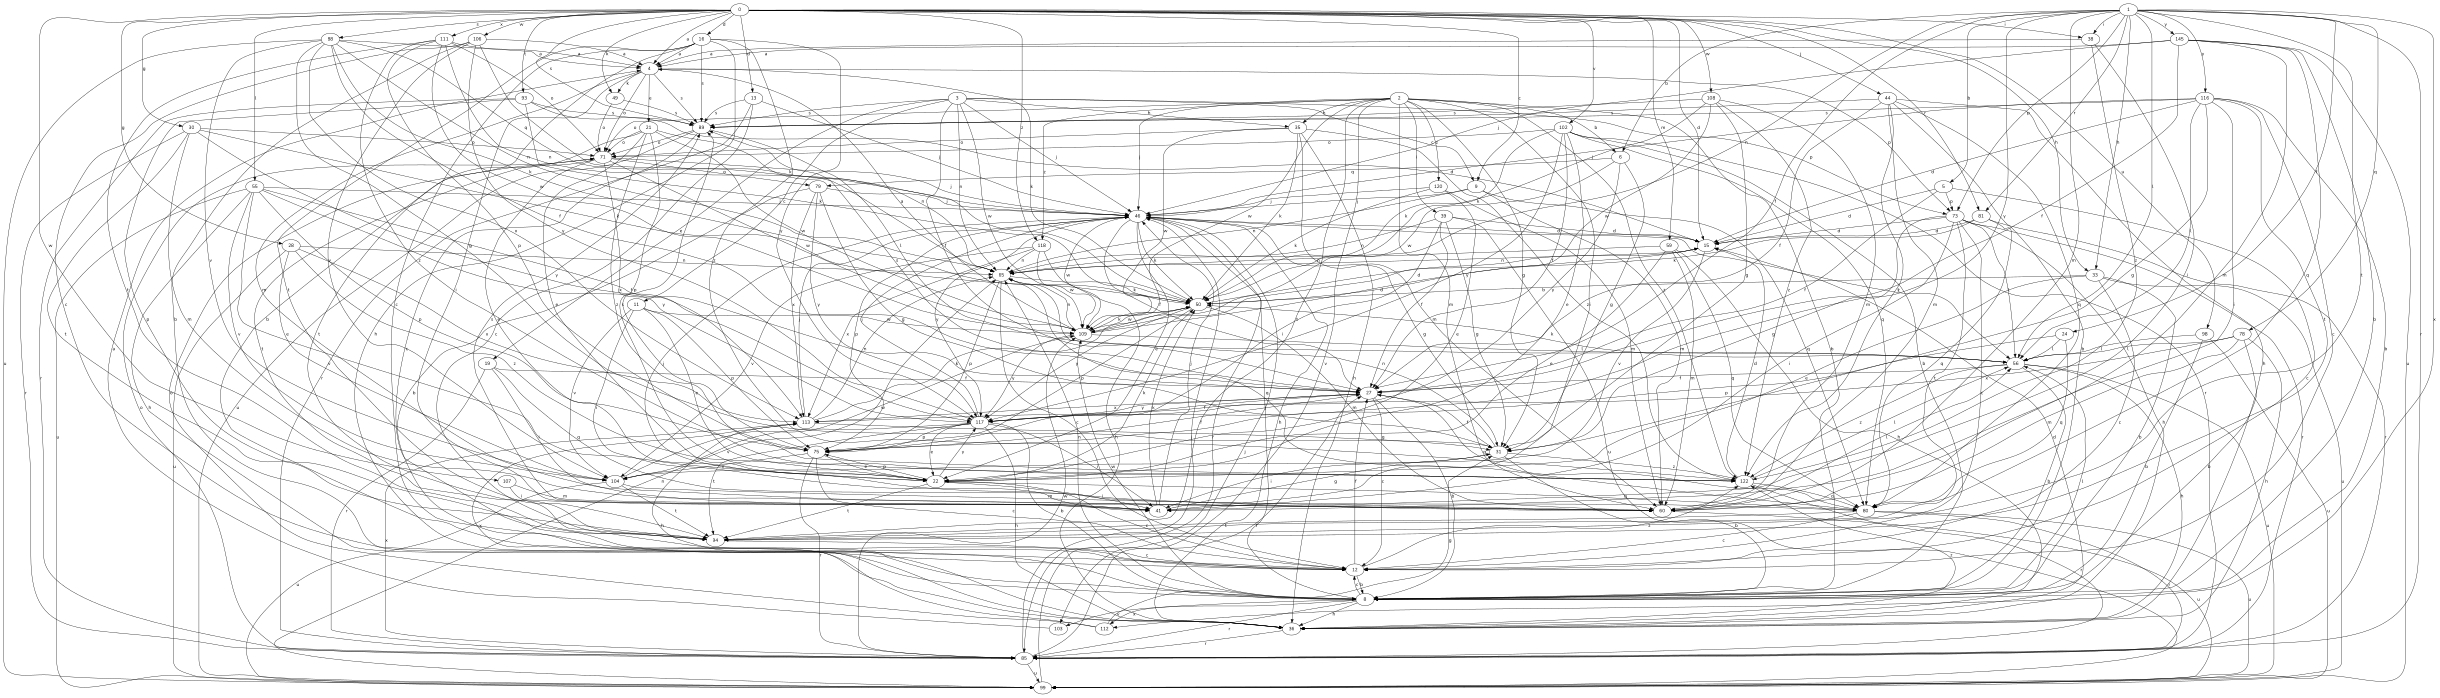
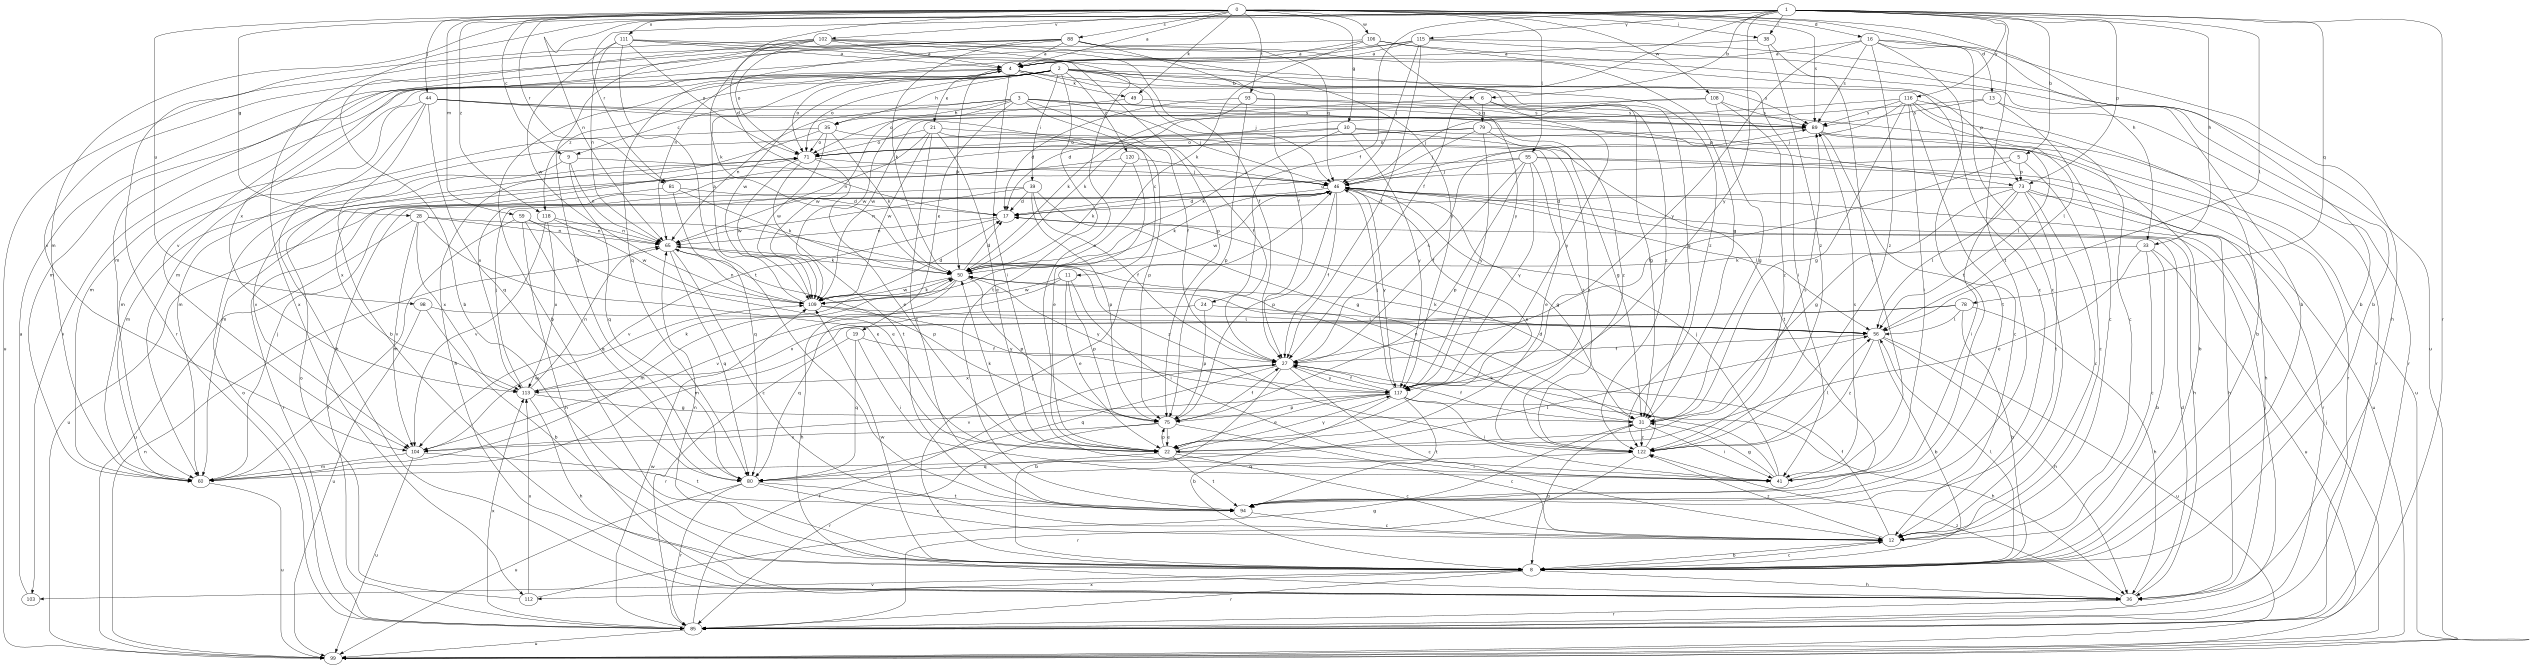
node "145": label "145" -> "115"
edge "102" -> "4": added, label "a"
edge "71" -> "79": reversed
node "15": label "15" -> "17"
edge "33" -> "50": label "b" -> "k"
edge "108" -> "60": removed, label "m"
edge "28" -> "22": added, label "e"
edge "93" -> "94": now "93" -> "75"
edge "39" -> "75": label "i" -> "p"
node "107": removed
edge "118" -> "36": now "50" -> "36"
